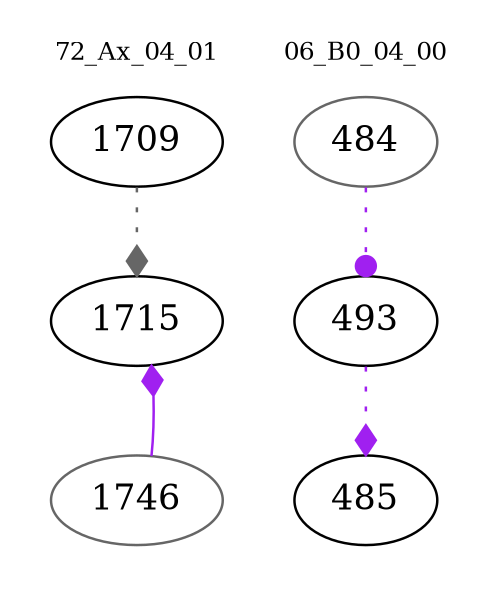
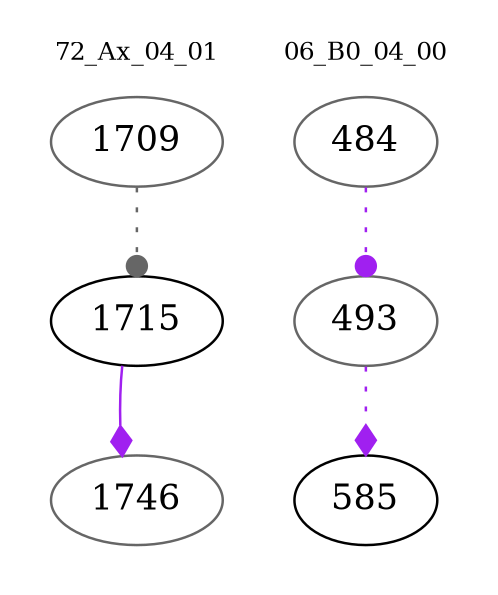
node "1709": color black -> gray40
edge "1709" -> "1715": arrowhead diamond -> dot
node "493": color black -> gray40
edge "1746" -> "1715": reversed
node "485": label "485" -> "585"
